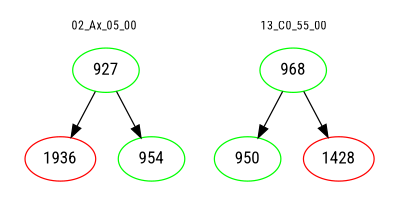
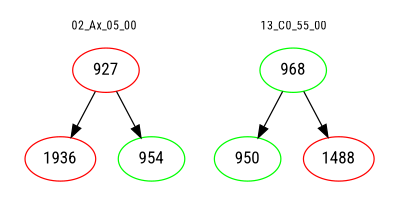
node "927": color green -> red
node "1428": label "1428" -> "1488"
